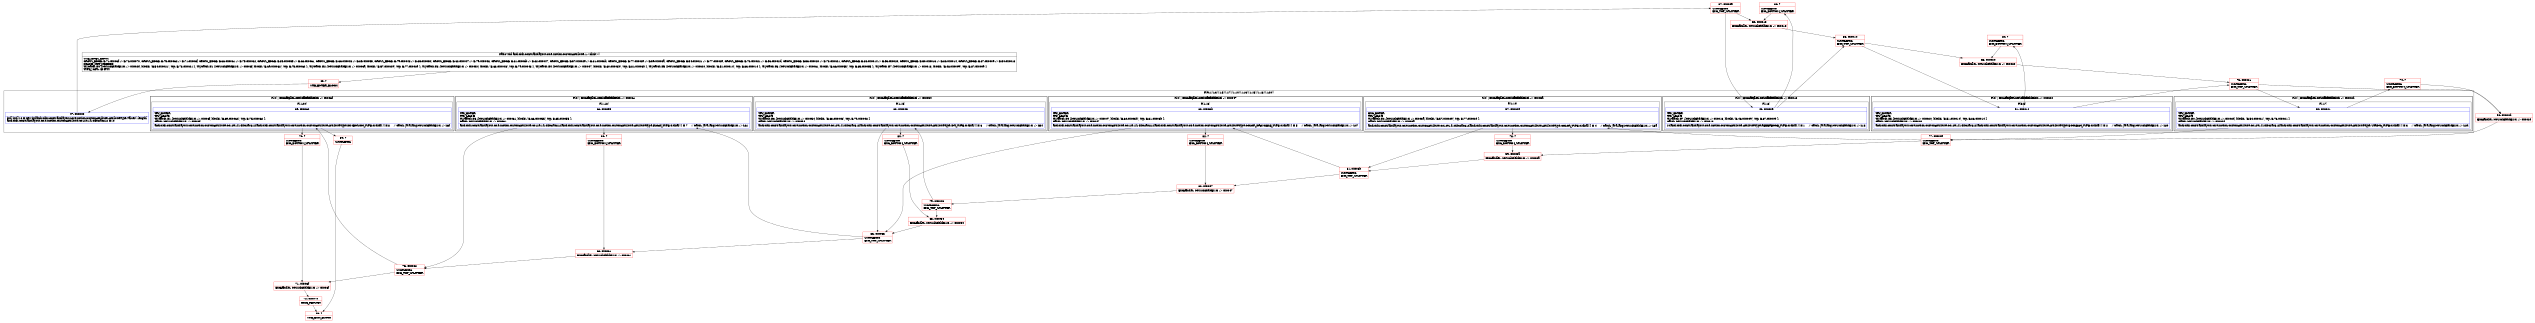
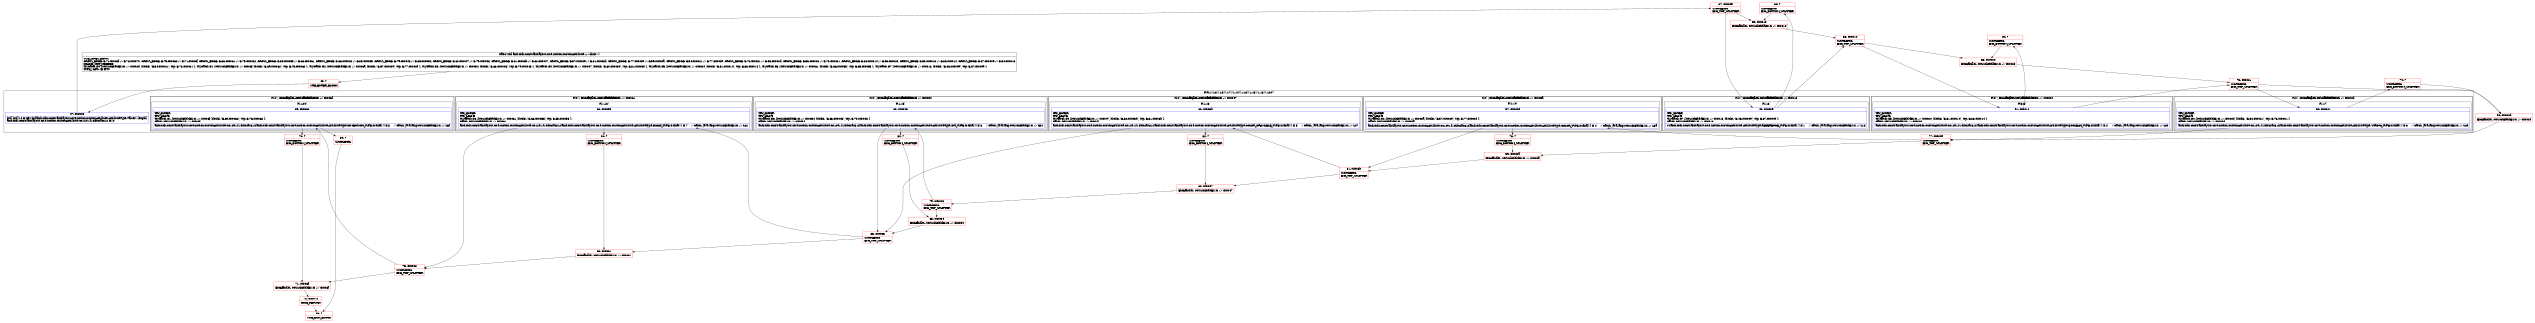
node "57: 0x002e": text "EXC_ENTER" -> "TRY_ENTER"
